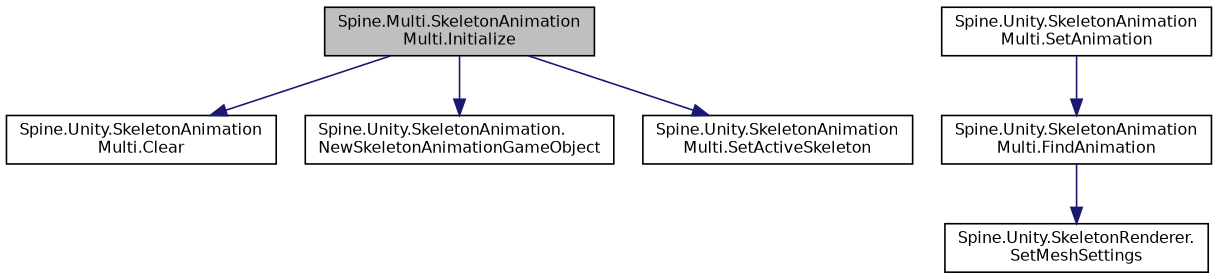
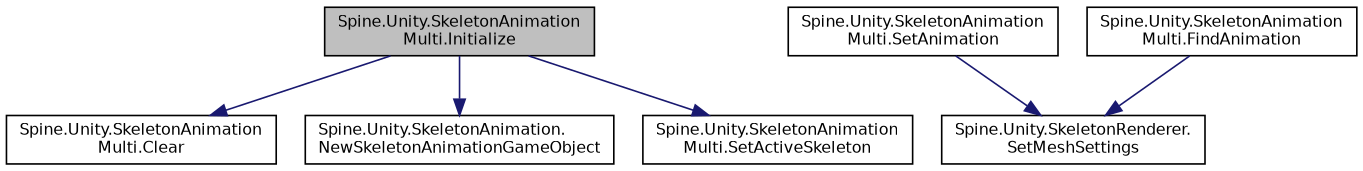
node "Spine.Multi.SkeletonAnimation Multi.Initialize": label "Spine.Multi.SkeletonAnimation Multi.Initialize" -> "Spine.Unity.SkeletonAnimation Multi.Initialize"
edge "Spine.Unity.SkeletonAnimation Multi.SetAnimation" -> "Spine.Unity.SkeletonAnimation Multi.FindAnimation": now "Spine.Unity.SkeletonAnimation Multi.SetAnimation" -> "Spine.Unity.SkeletonRenderer. SetMeshSettings"
